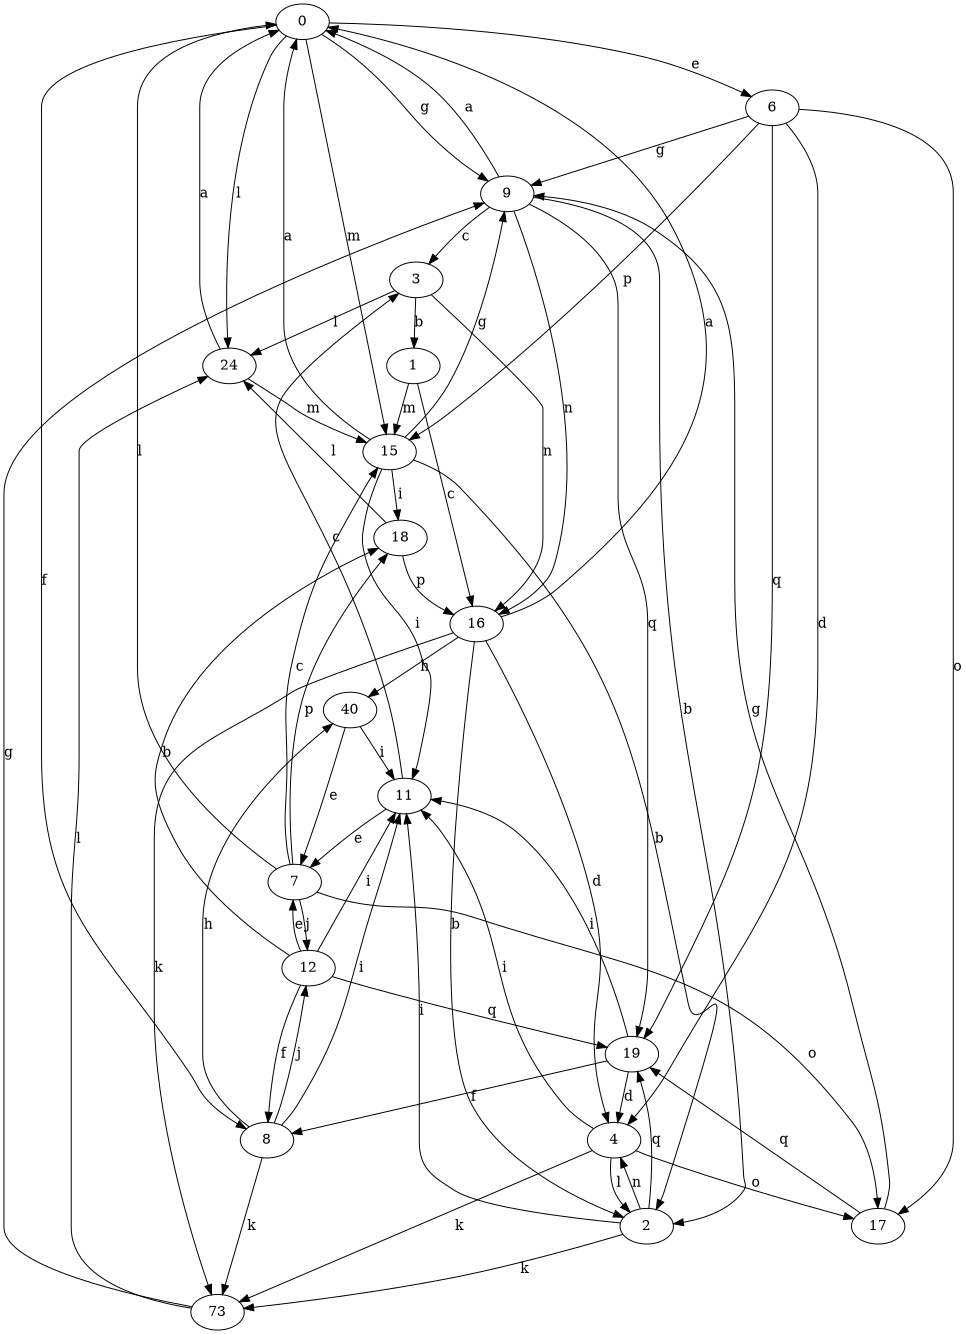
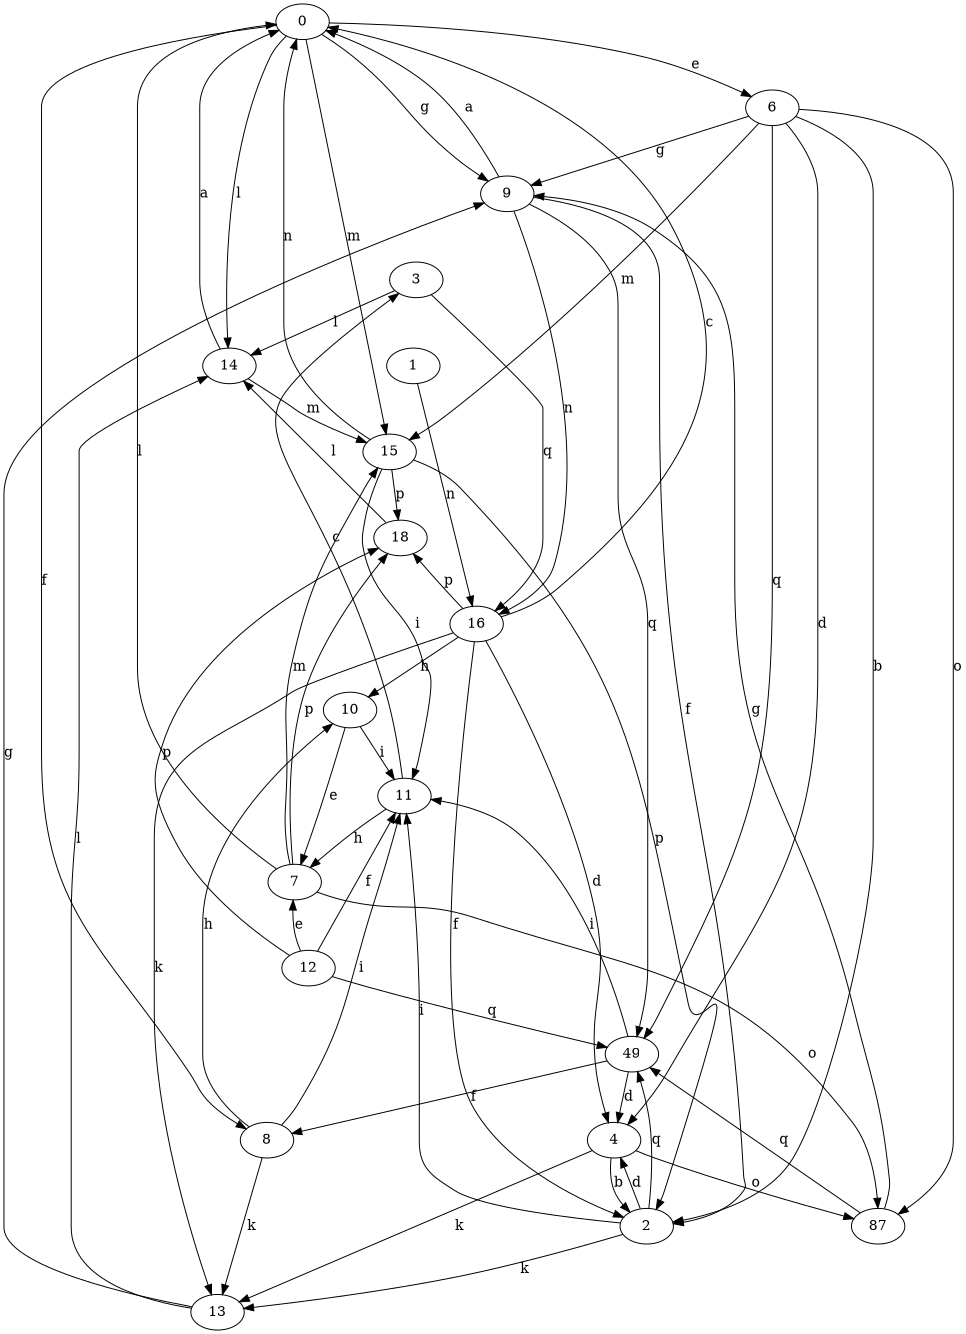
edge "9" -> "3": removed, label "c"
edge "15" -> "0": label "a" -> "n"
edge "6" -> "15": label "p" -> "m"
edge "3" -> "1": removed, label "b"
edge "16" -> "0": label "a" -> "c"
edge "15" -> "9": removed, label "g"
node "24": label "24" -> "14"
edge "1" -> "15": removed, label "m"
edge "3" -> "16": label "n" -> "q"
edge "15" -> "18": label "i" -> "p"
edge "1" -> "16": label "c" -> "n"
edge "18" -> "16": reversed
edge "7" -> "15": label "c" -> "m"
edge "6" -> "2": added, label "b"
node "40": label "40" -> "10"
edge "9" -> "2": label "b" -> "f"
edge "12" -> "18": label "b" -> "p"
edge "11" -> "7": label "e" -> "h"
edge "15" -> "2": label "b" -> "p"
edge "12" -> "11": label "i" -> "f"
edge "7" -> "12": removed, label "j"
edge "16" -> "2": label "b" -> "f"
edge "4" -> "11": removed, label "i"
edge "12" -> "8": removed, label "f"
node "19": label "19" -> "49"
edge "8" -> "12": removed, label "j"
edge "4" -> "2": label "l" -> "b"
edge "2" -> "4": label "n" -> "d"
node "17": label "17" -> "87"
node "73": label "73" -> "13"
